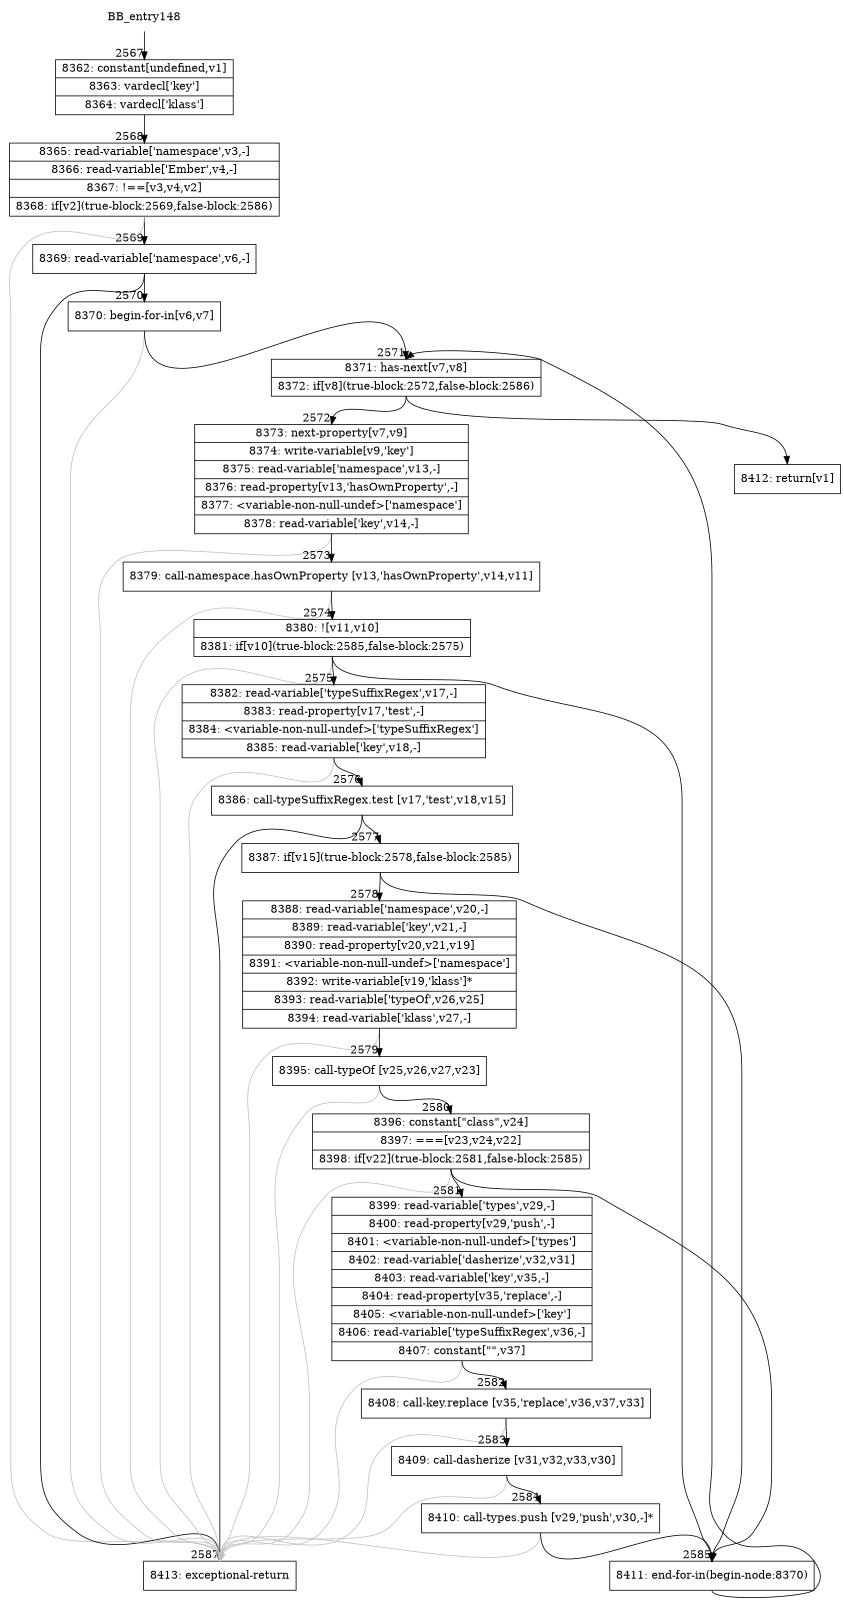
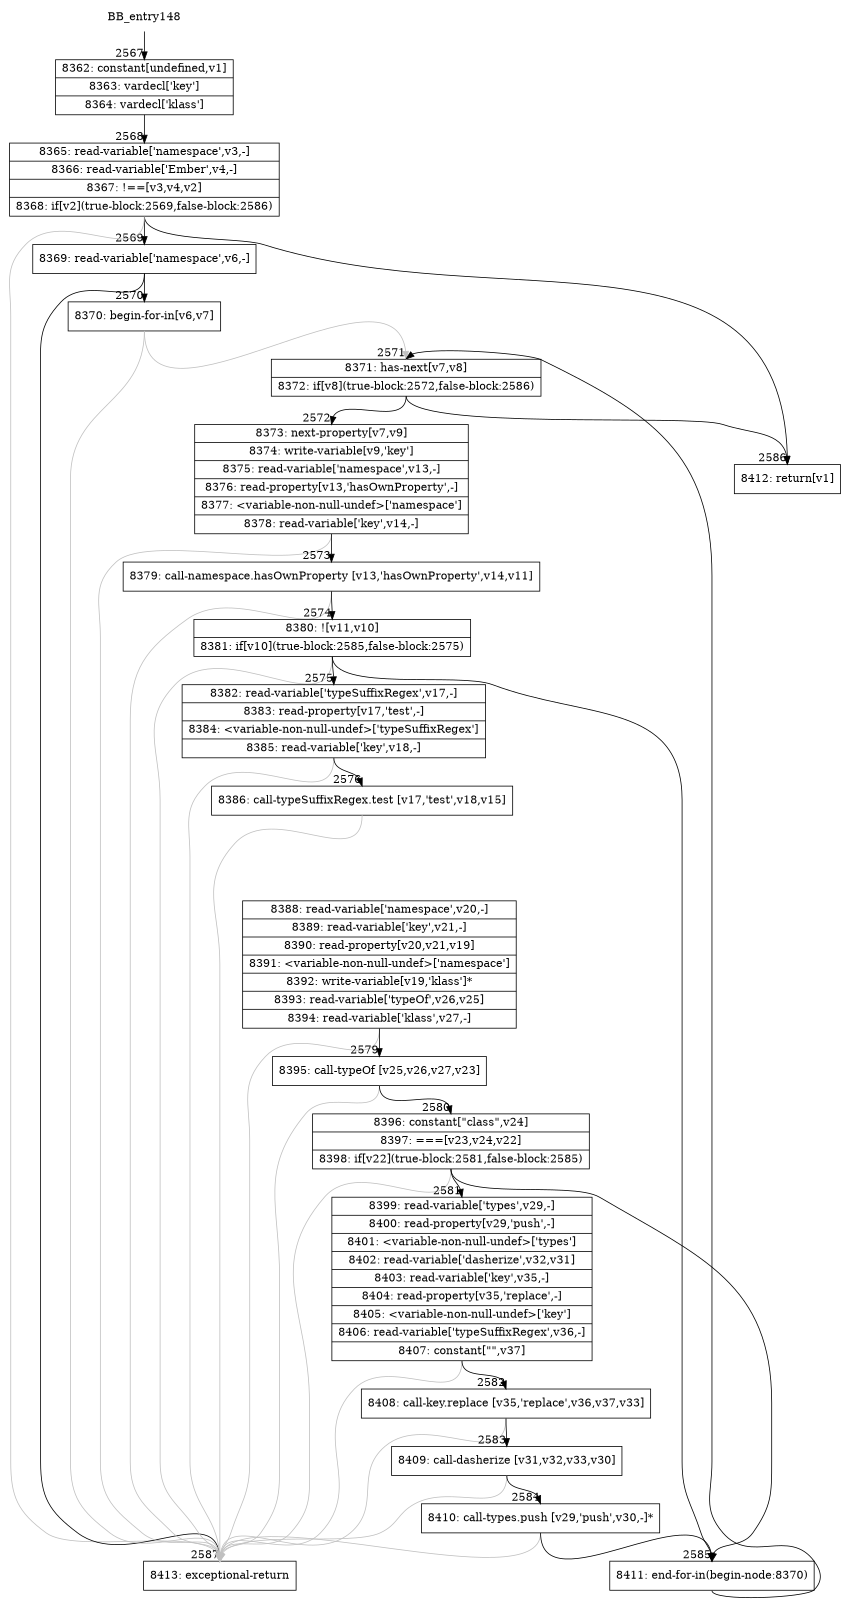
edge "8365: read-variable['namespace',v3,-]" -> "8412: return[v1]": added
edge "8370: begin-for-in[v6,v7]" -> "8371: has-next[v7,v8]": color black -> gray
node "8387: if[v15](true-block:2578,false-block:2585)": removed
edge "8386: call-typeSuffixRegex.test [v17,'test',v18,v15]" -> "8413: exceptional-return": color black -> gray
